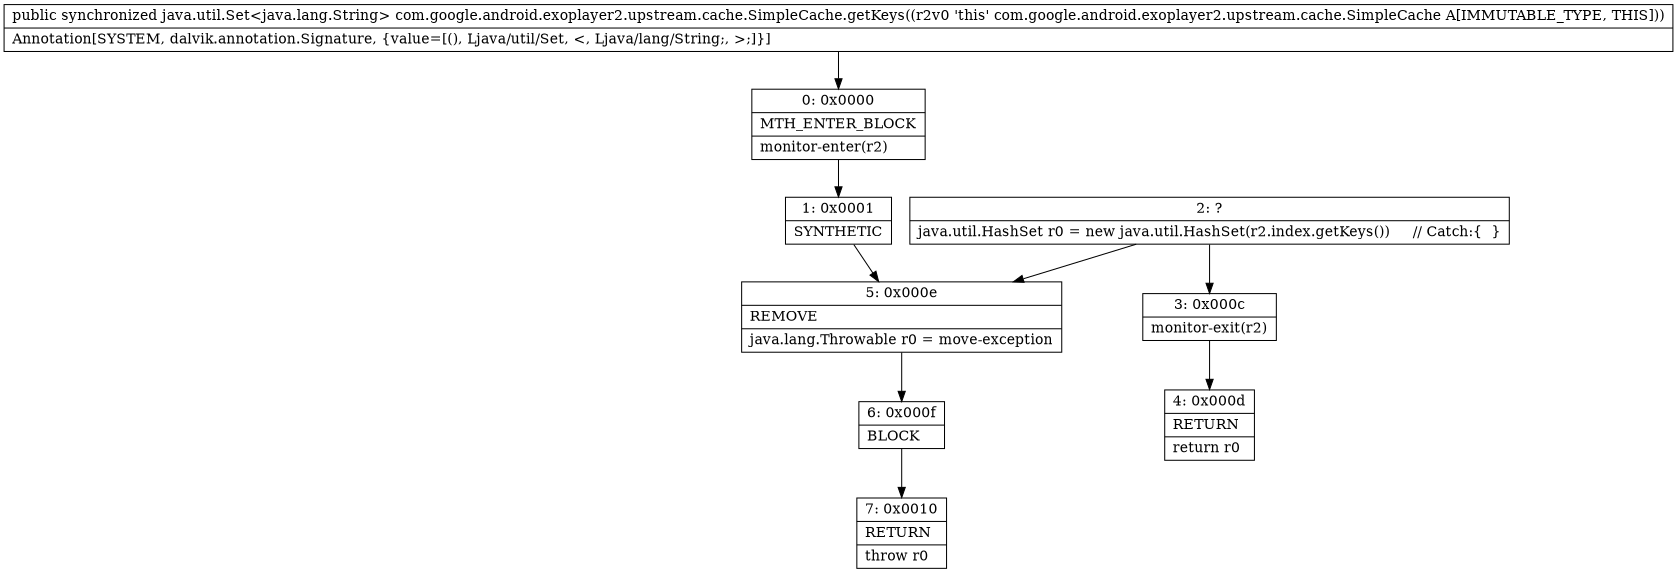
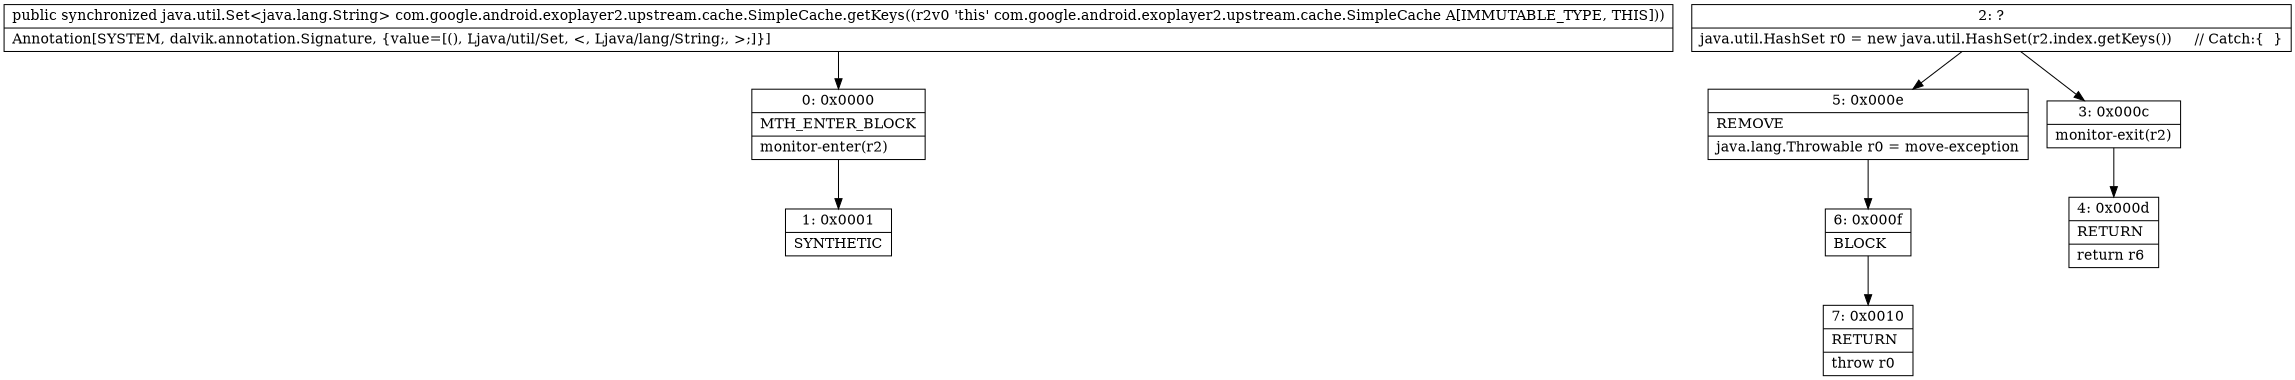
edge "1: 0x0001" -> "5: 0x000e": removed
node "4: 0x000d": text "return r0" -> "return r6"
